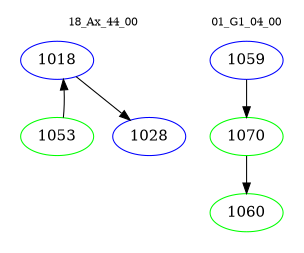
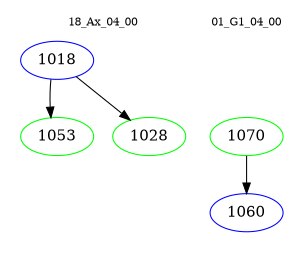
cluster "18_Ax_44_00": label "18_Ax_44_00" -> "18_Ax_04_00"
node "1059": removed
edge "1053" -> "1018": reversed
node "1028": color blue -> green
node "1060": color green -> blue
